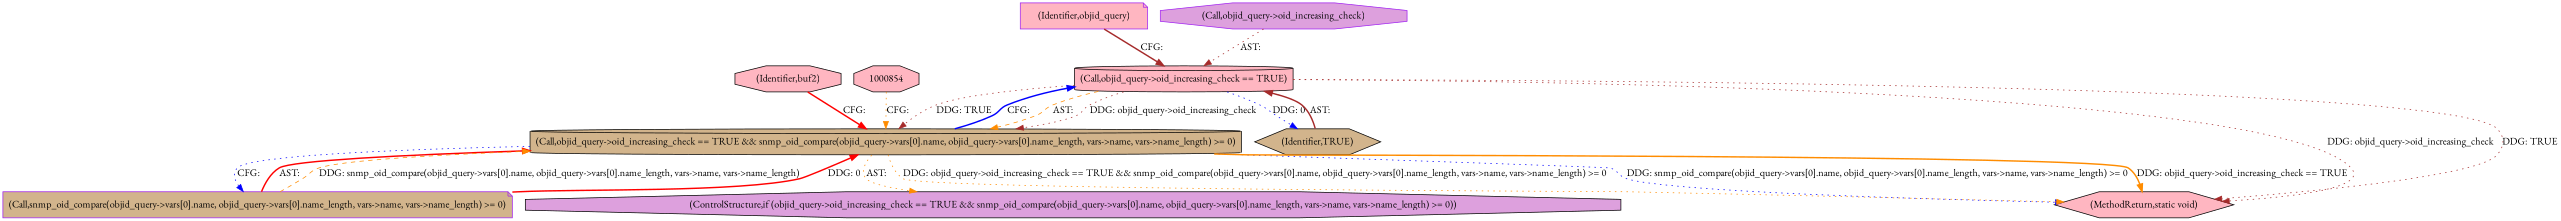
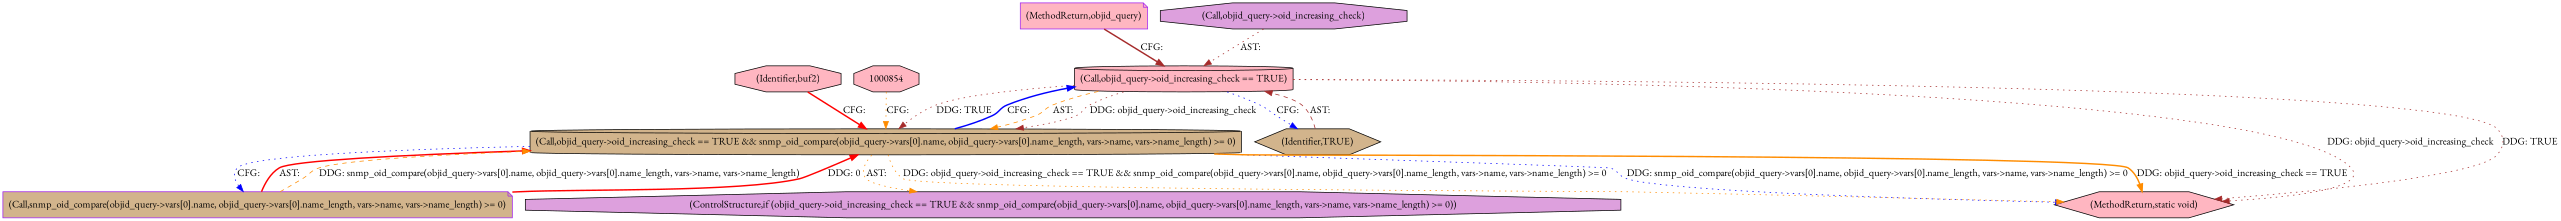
node "(Identifier,objid_query)": label "(Identifier,objid_query)" -> "(MethodReturn,objid_query)"
node "(Call,objid_query->oid_increasing_check)": color purple -> black
edge "(Identifier,TRUE)" -> "(Call,objid_query->oid_increasing_check == TRUE)": style bold -> dashed
edge "(Call,objid_query->oid_increasing_check == TRUE)" -> "(Identifier,TRUE)": label "DDG: 0" -> "CFG: "
